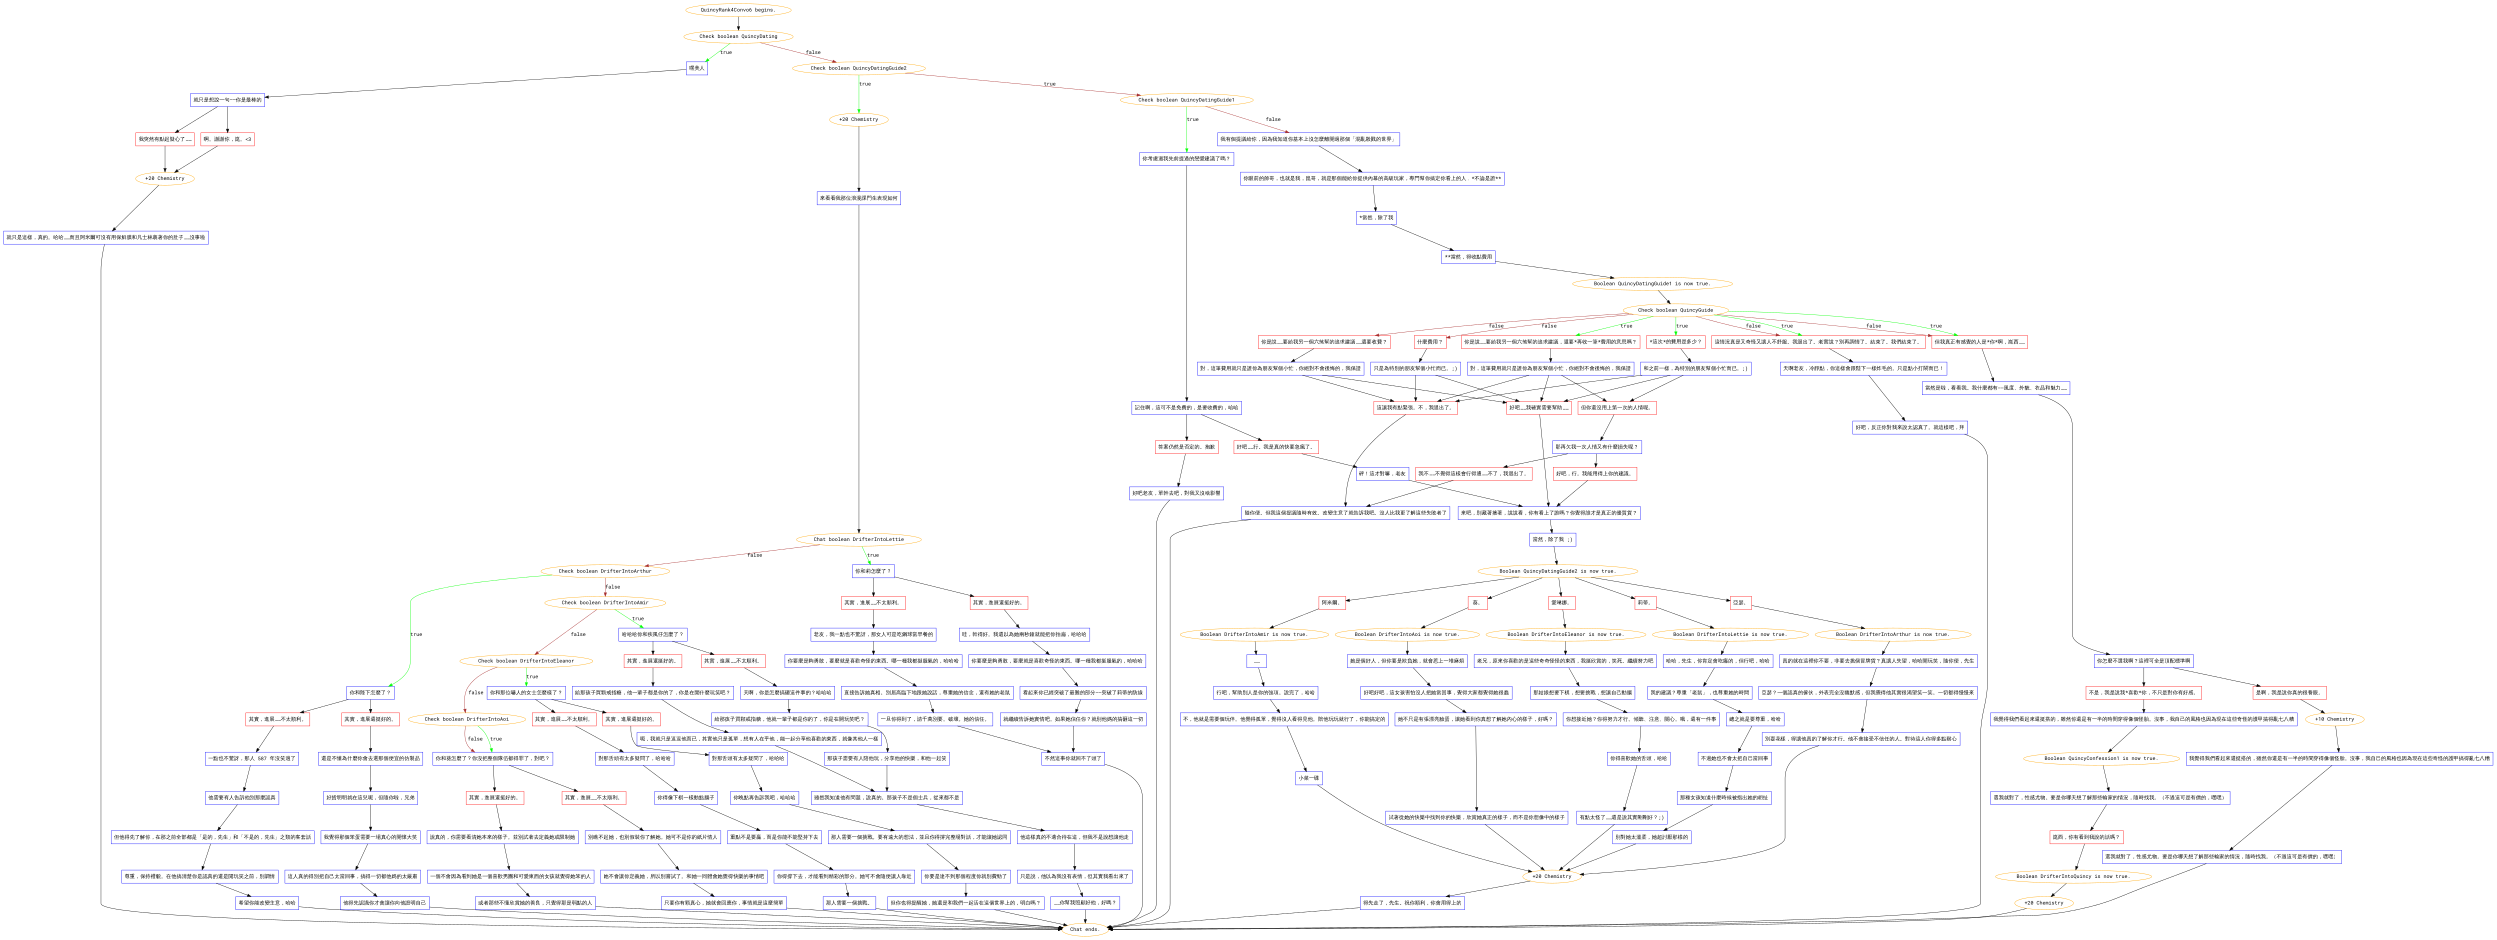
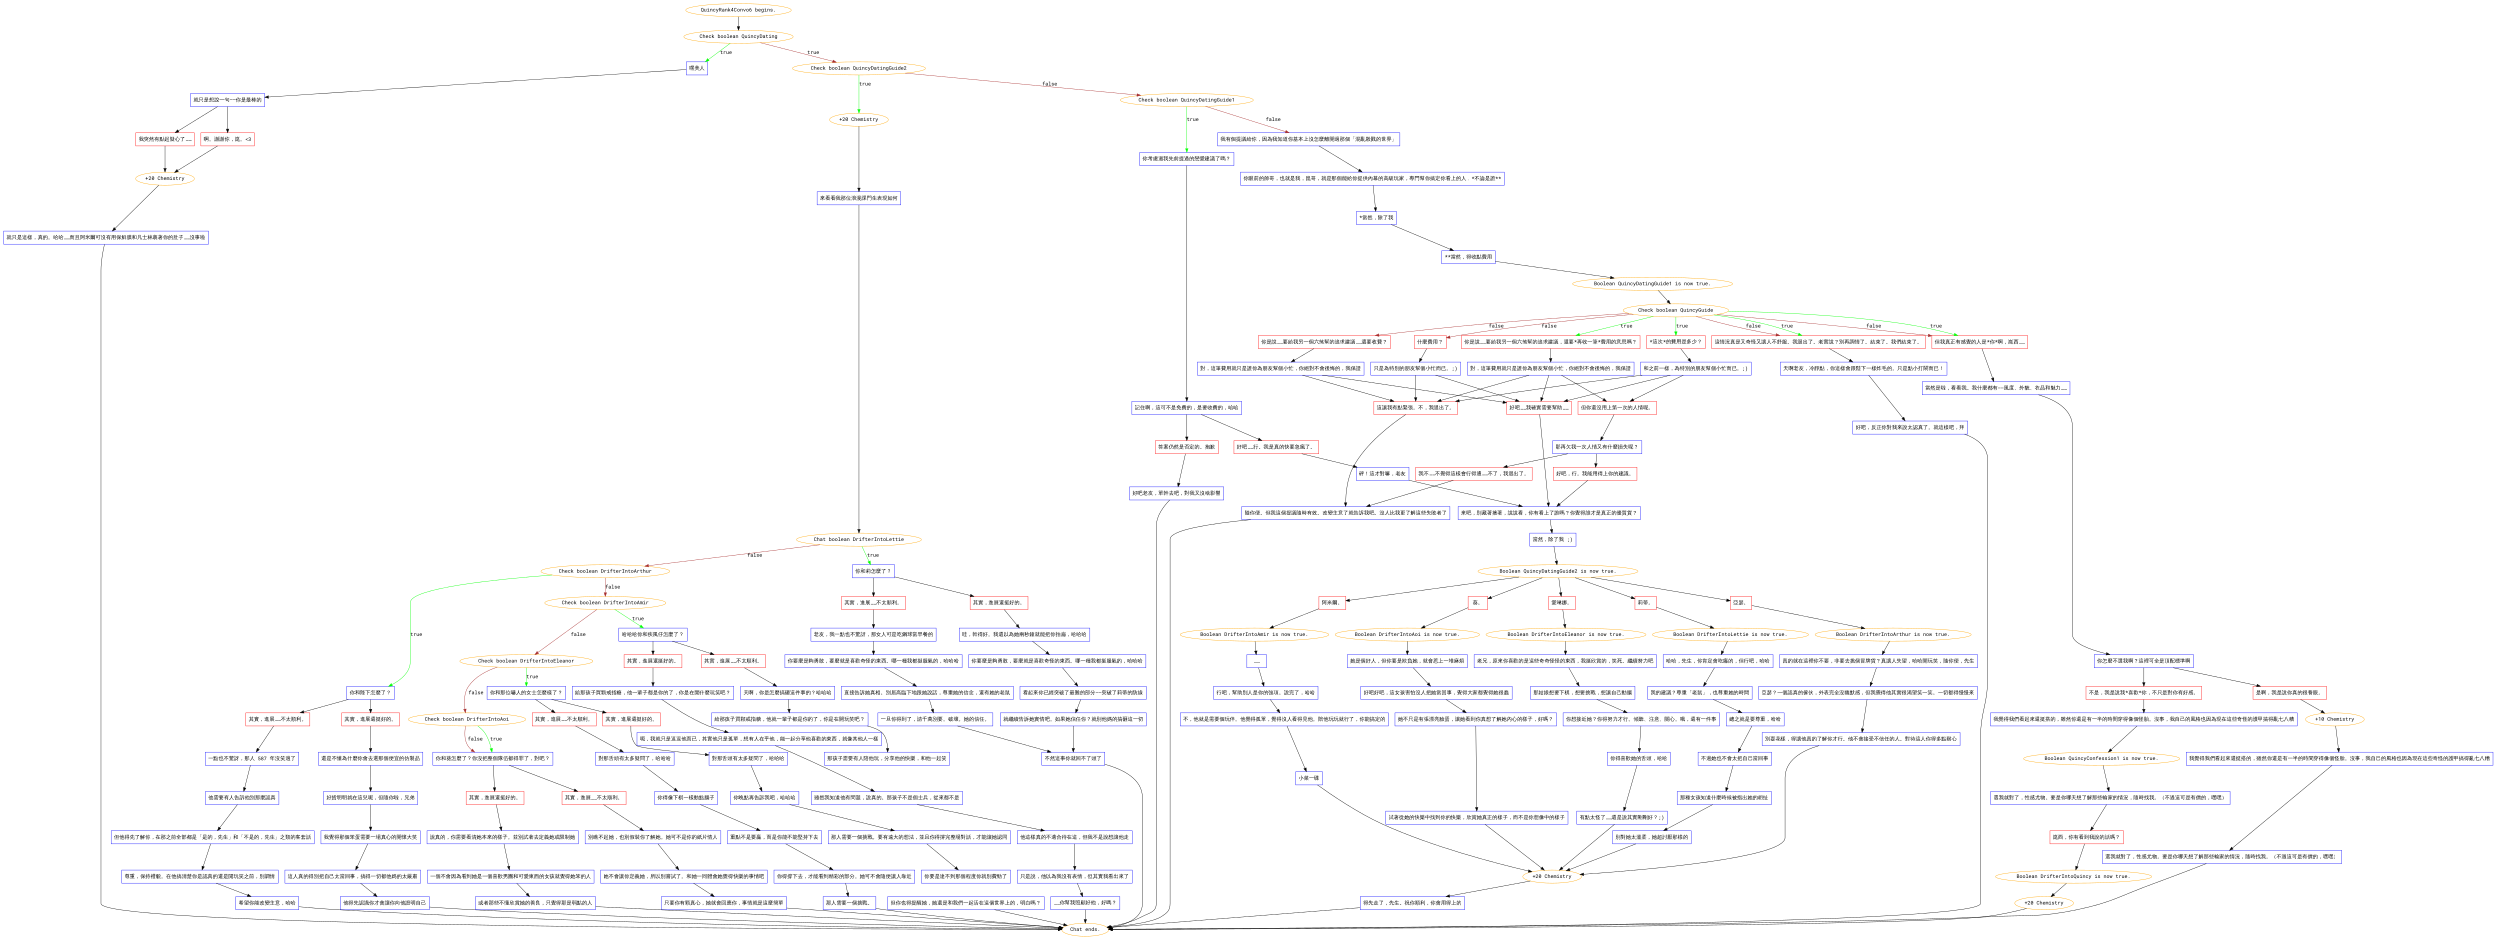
edge "Check boolean QuincyDating" -> "Check boolean QuincyDatingGuide2": label "false" -> "true"
edge "Check boolean QuincyDatingGuide2" -> "Check boolean QuincyDatingGuide1": label "true" -> "false"
edge "那孩子需要有人陪他玩，分享他的快樂，和他一起笑" -> "雖然我知道他有問題，說真的。那孩子不是個士兵，從來都不是": removed
edge "你要是達不到那個程度你就別費勁了" -> "但你也得提醒她，她還是和我們一起活在這個世界上的，明白嗎？": removed
